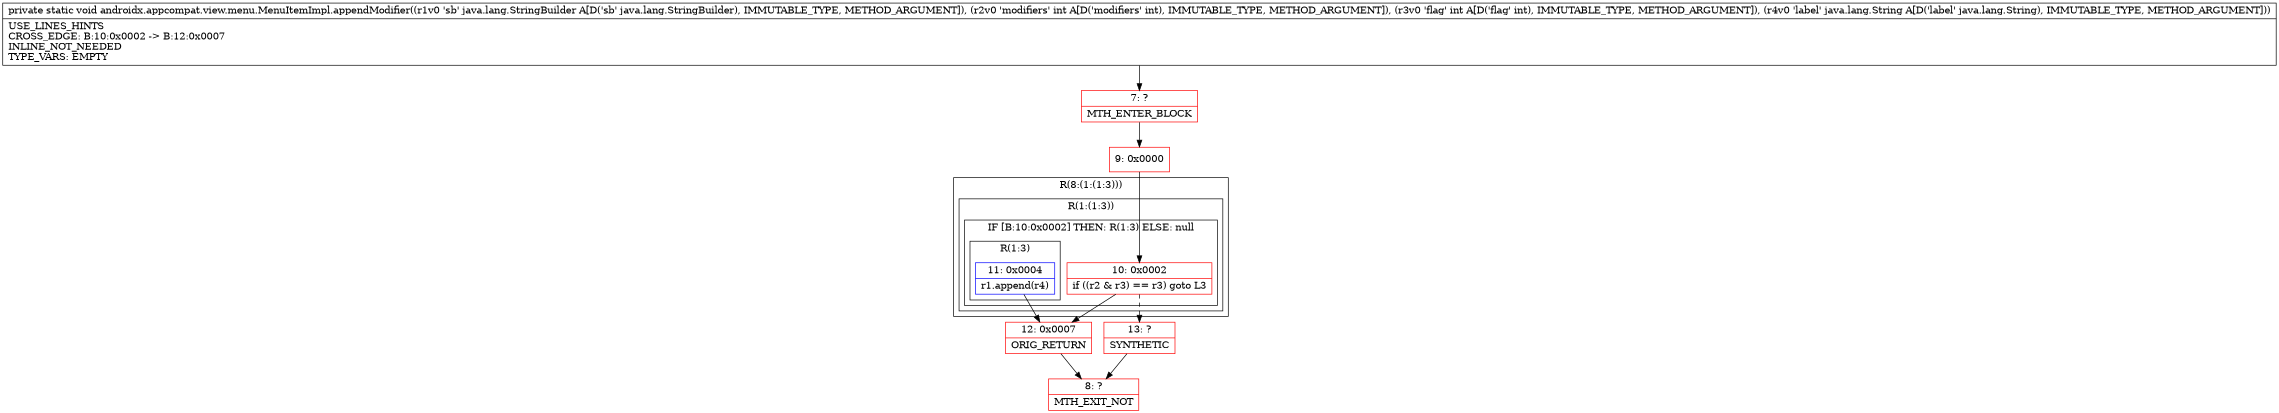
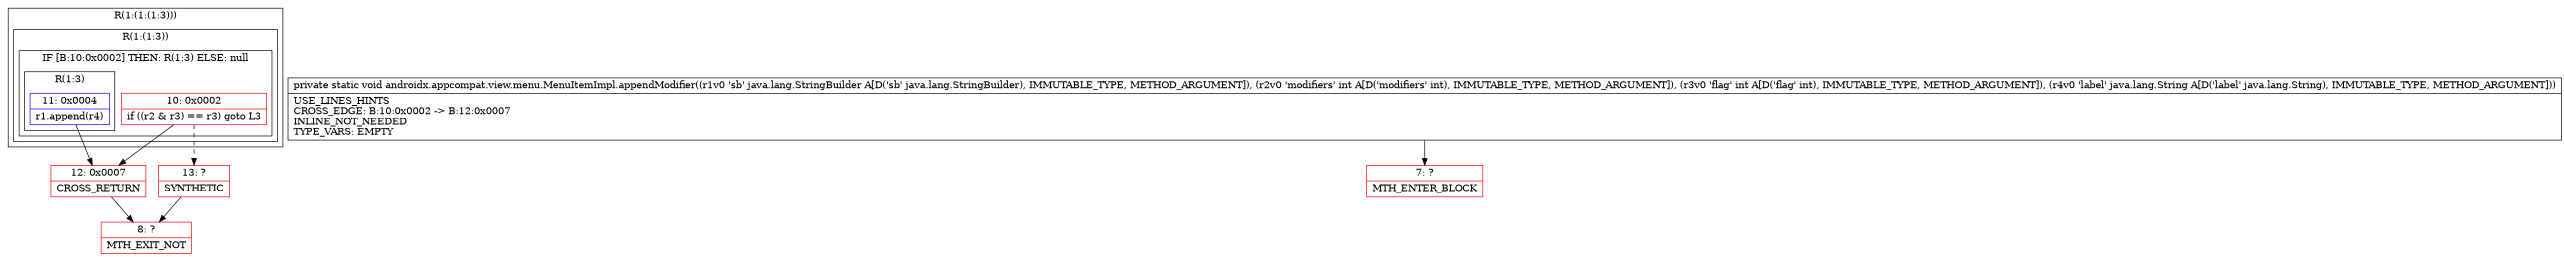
node "9: 0x0000": removed
cluster "R(8:(1:(1:3)))": label "R(8:(1:(1:3)))" -> "R(1:(1:(1:3)))"
node "12: 0x0007": text "ORIG_RETURN" -> "CROSS_RETURN"
